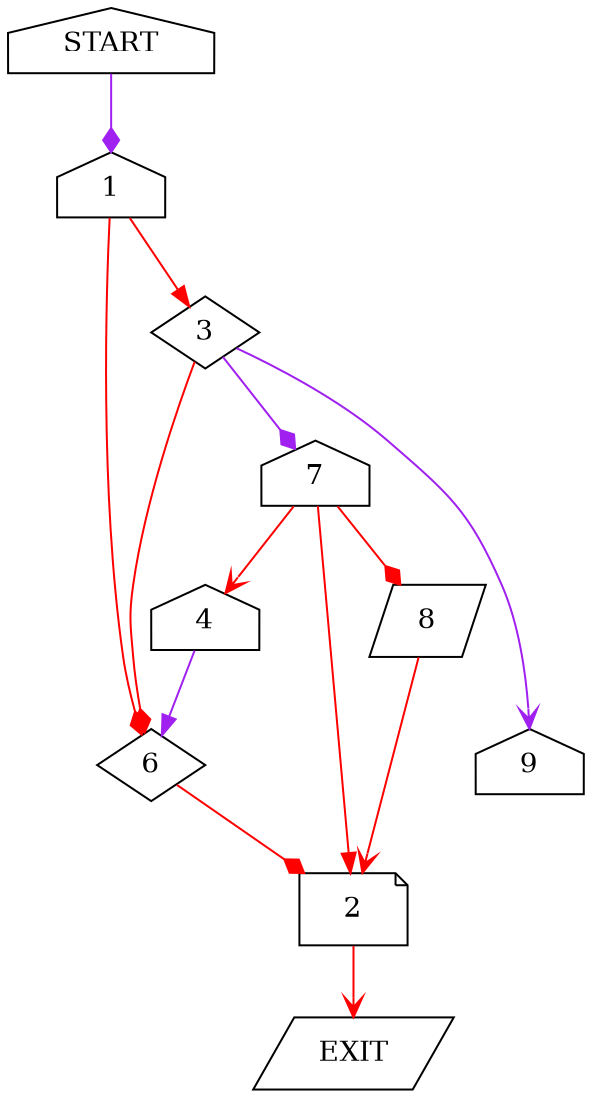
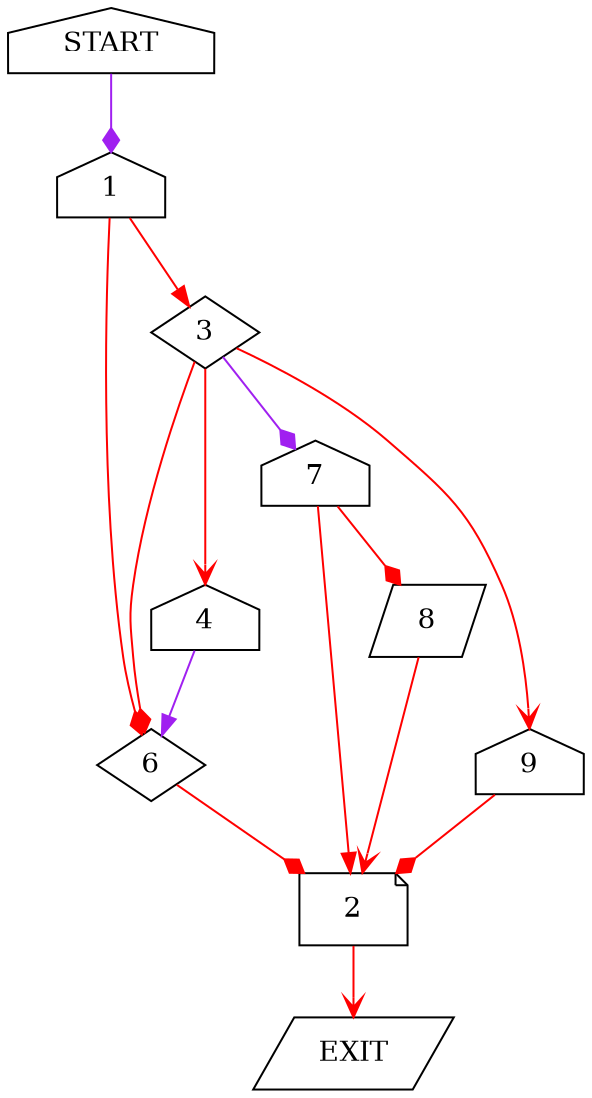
edge "3" -> "9": color purple -> red
edge "7" -> "4": now "3" -> "4"
edge "9" -> "2": added
